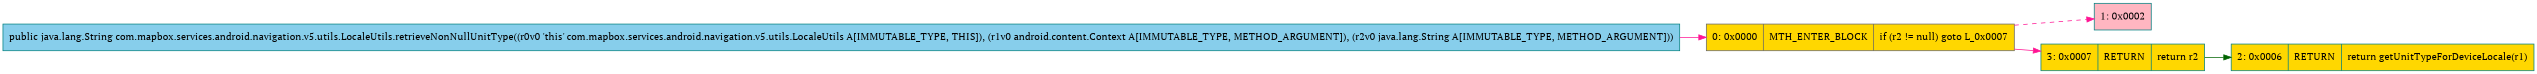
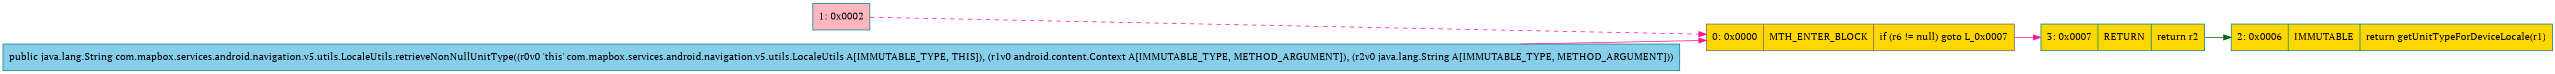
edge "0: 0x0000" -> "1: 0x0002": reversed
node "0: 0x0000": text "if (r2 != null) goto L_0x0007" -> "if (r6 != null) goto L_0x0007"
node "2: 0x0006": text "RETURN" -> "IMMUTABLE"
